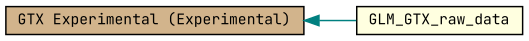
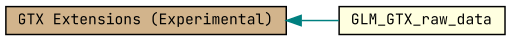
node "GTX Experimental (Experimental)": label "GTX Experimental (Experimental)" -> "GTX Extensions (Experimental)"
